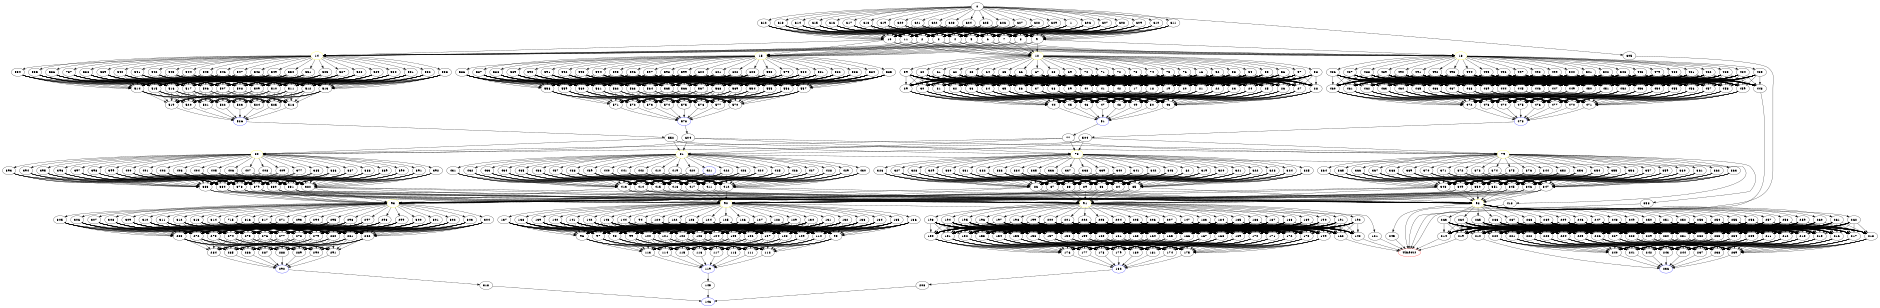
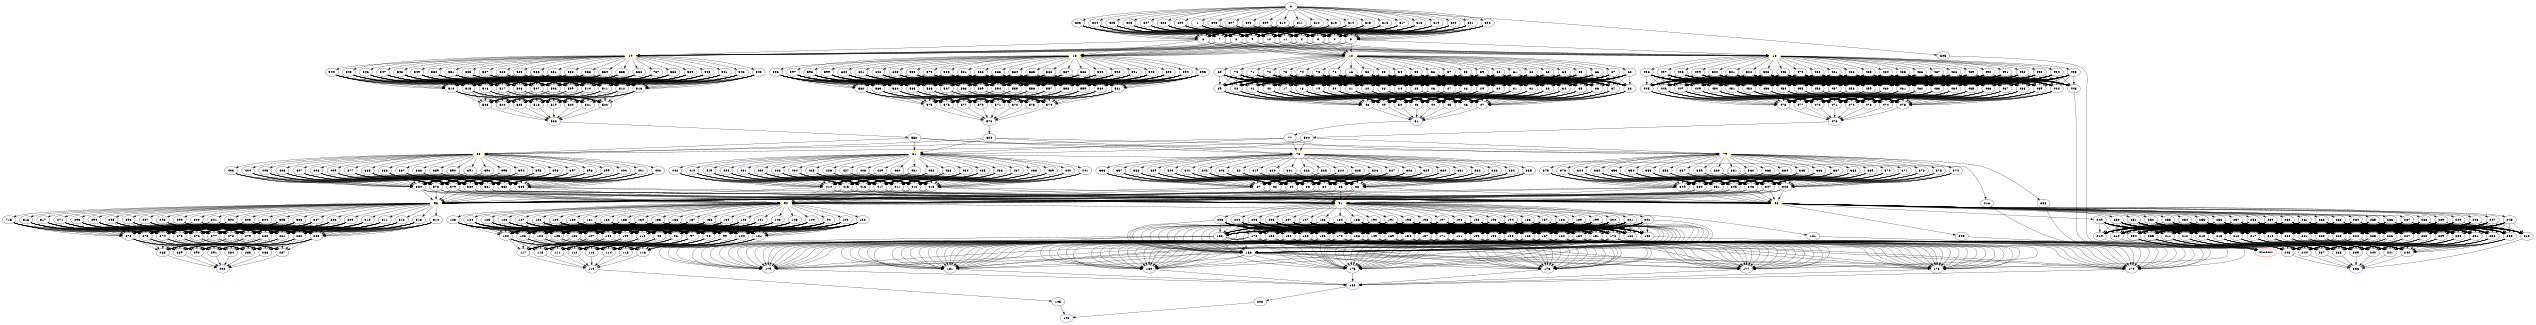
edge "168" -> "174": now "168" -> "166"
node "318": removed
